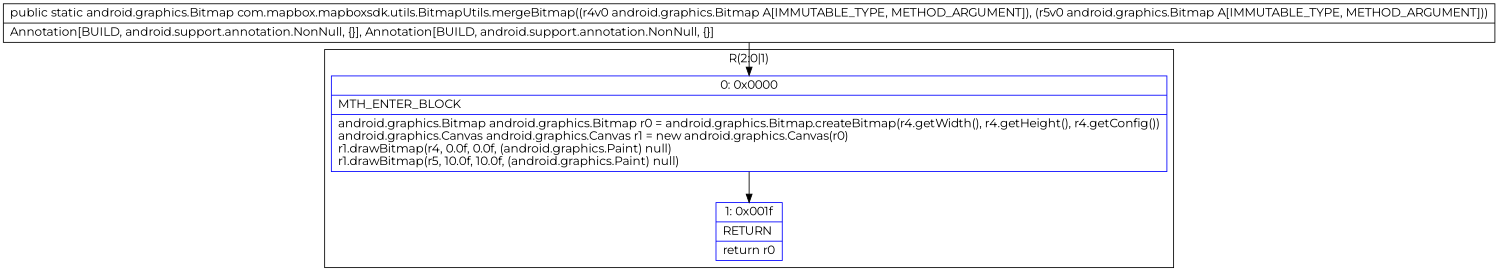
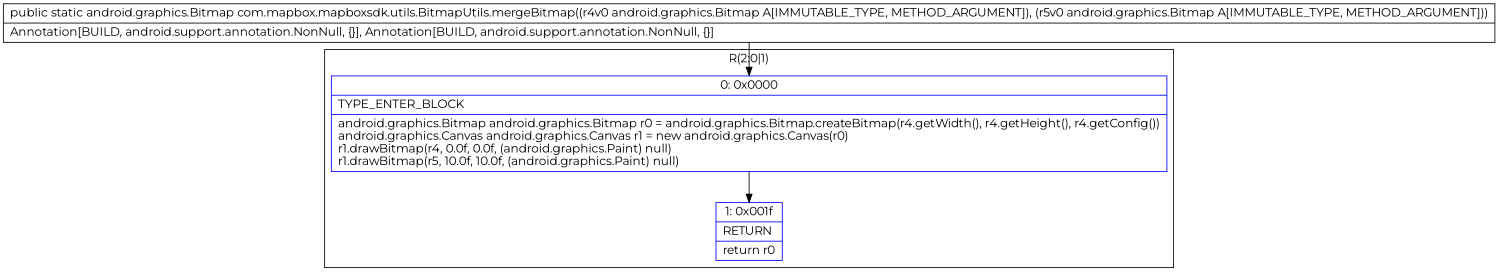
node "0: 0x0000": text "MTH_ENTER_BLOCK" -> "TYPE_ENTER_BLOCK"
